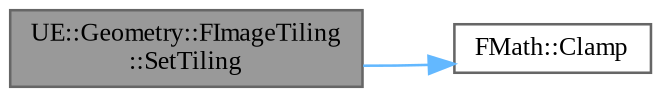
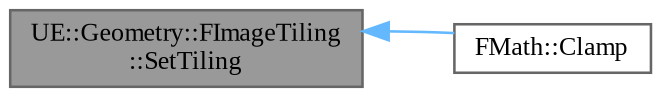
edge "UE::Geometry::FImageTiling ::SetTiling" -> "FMath::Clamp": reversed
